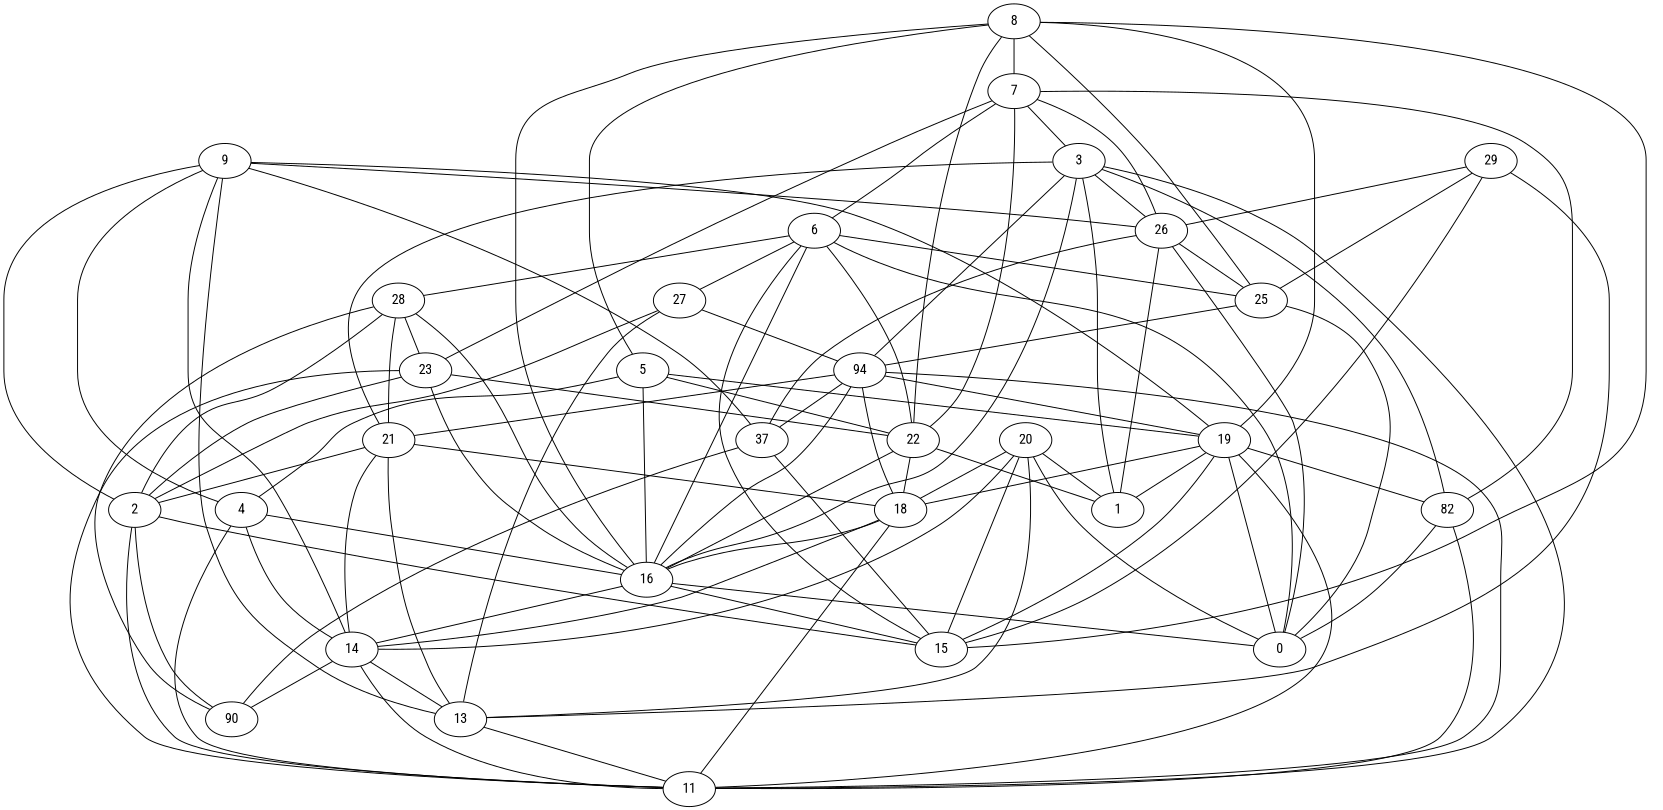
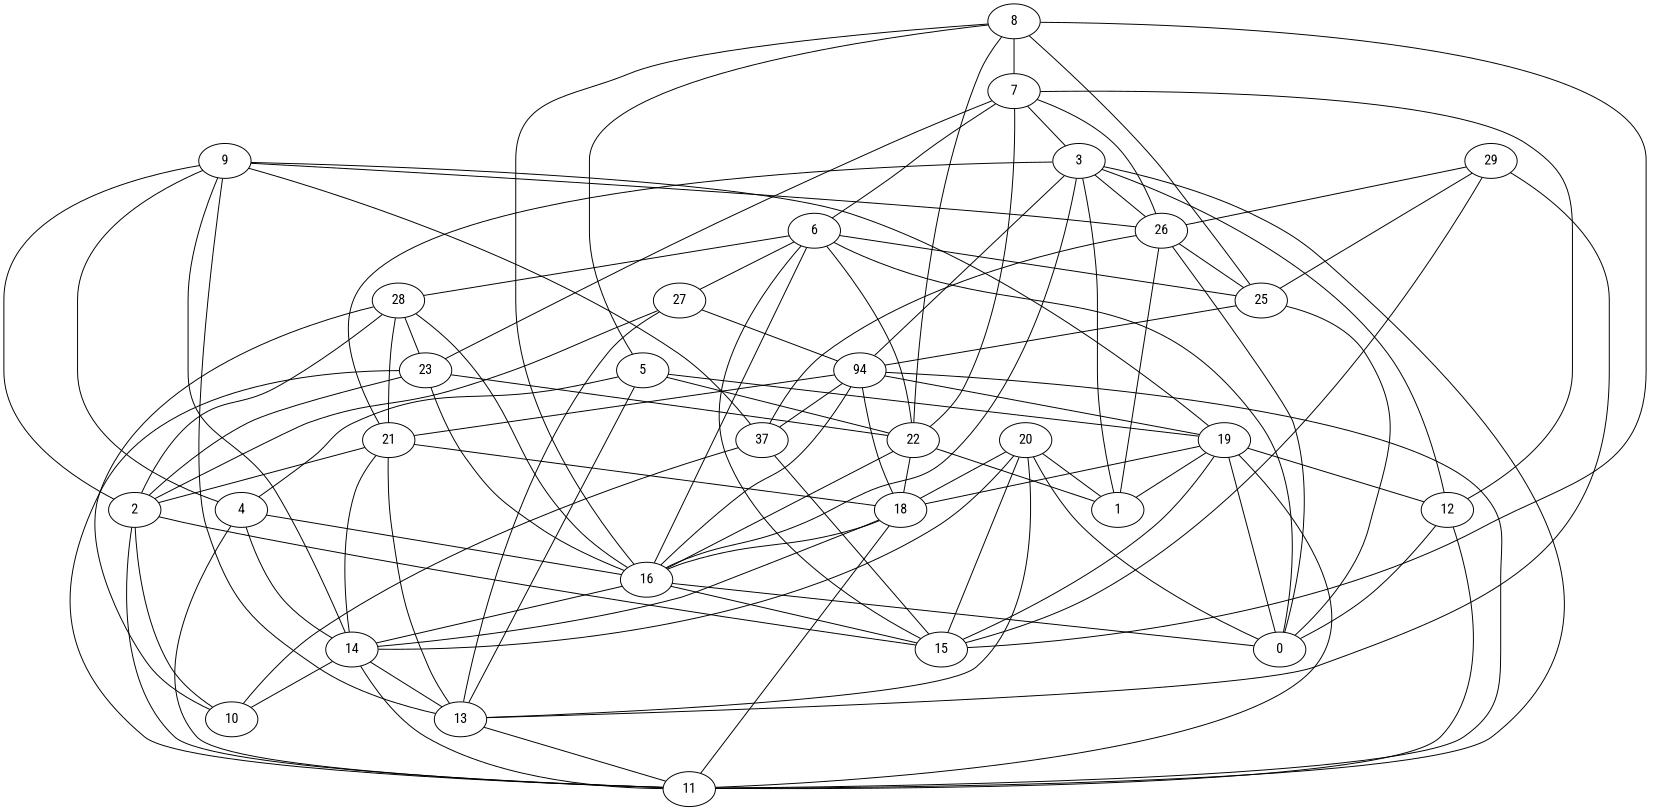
edge "8" -- "19": removed
edge "5" -- "16": now "5" -- "13"
node "82": label "82" -> "12"
node "90": label "90" -> "10"
